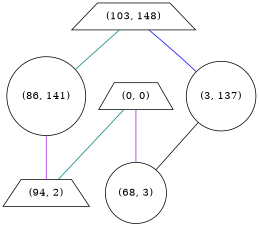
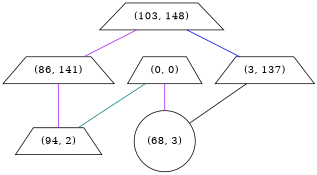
edge "(103, 148)" -- "(86, 141)": color teal -> purple
node "(86, 141)": shape circle -> trapezium
node "(3, 137)": shape circle -> trapezium
